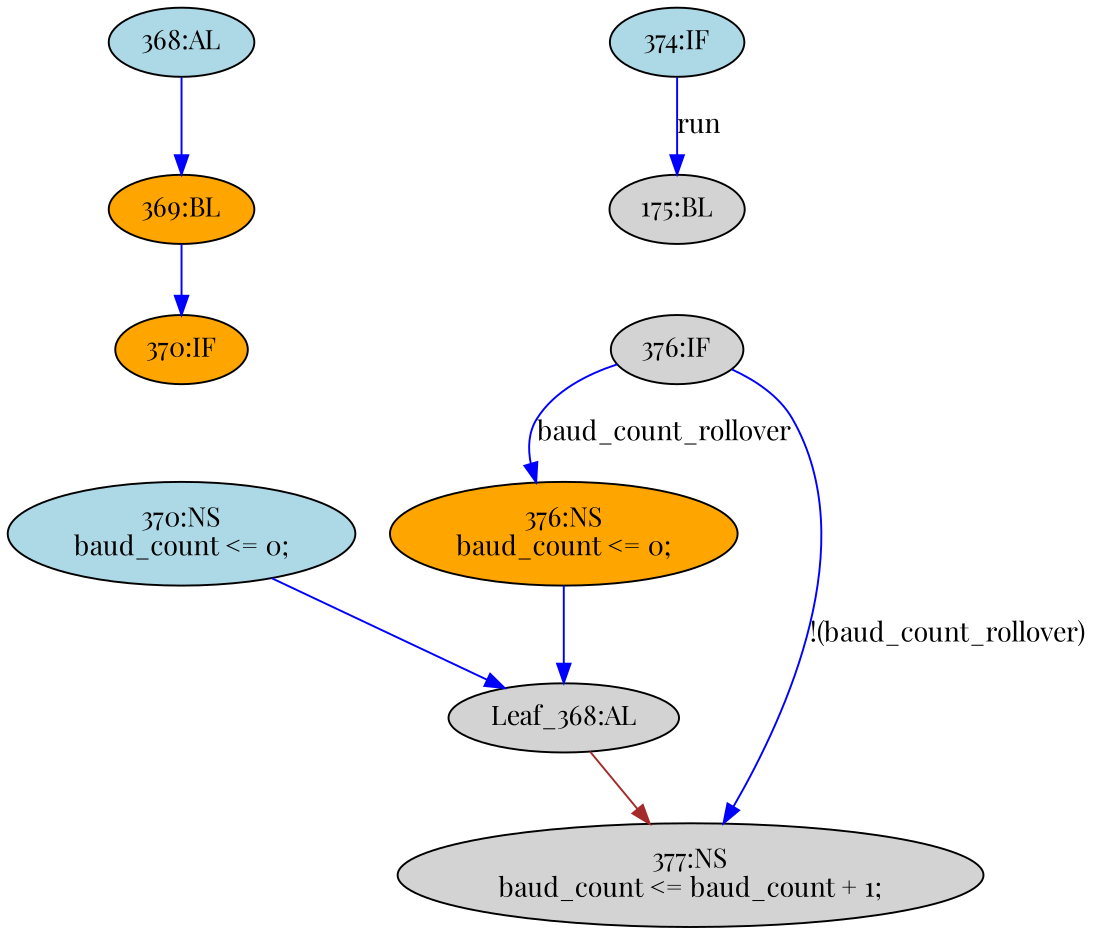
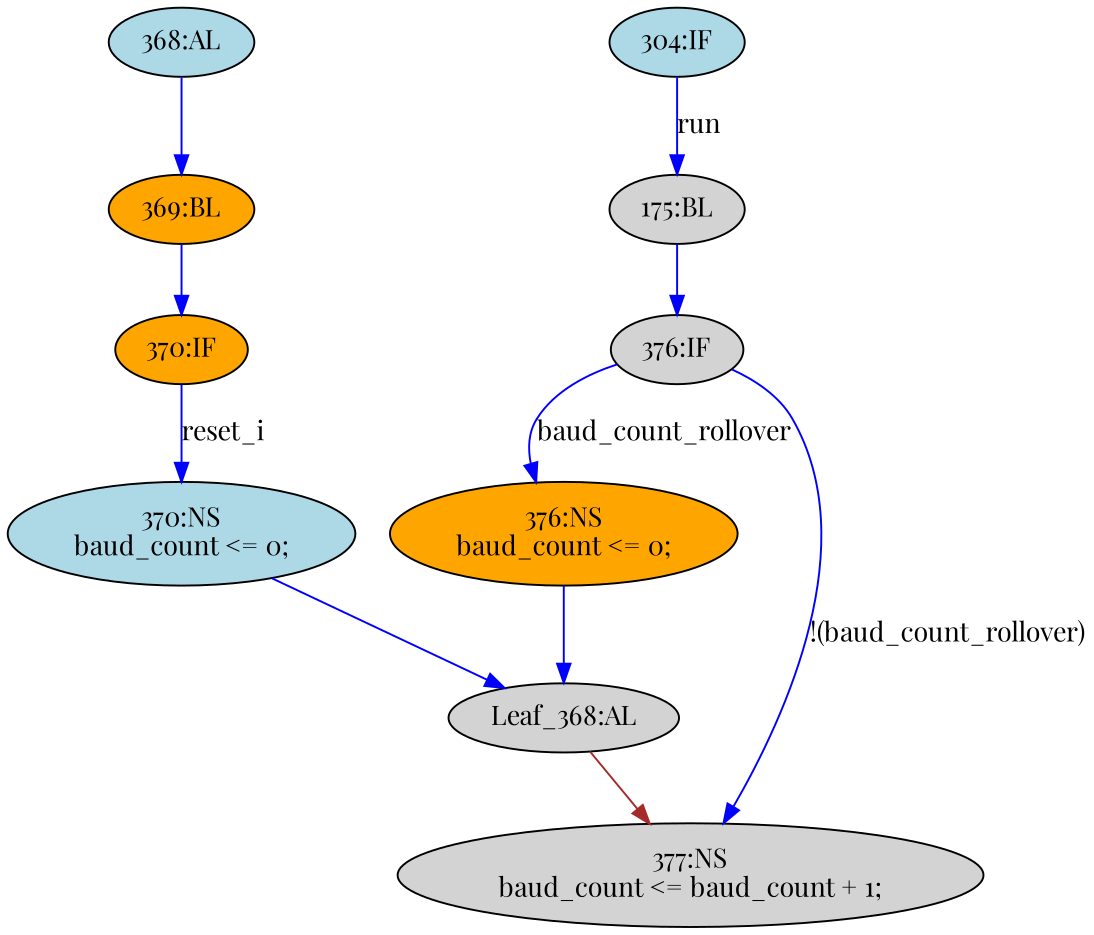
node "374:IF": label "374:IF" -> "304:IF"
edge "175:BL" -> "376:IF": added
edge "370:IF" -> "370:NS baud_count <= 0;": added, label "reset_i"
